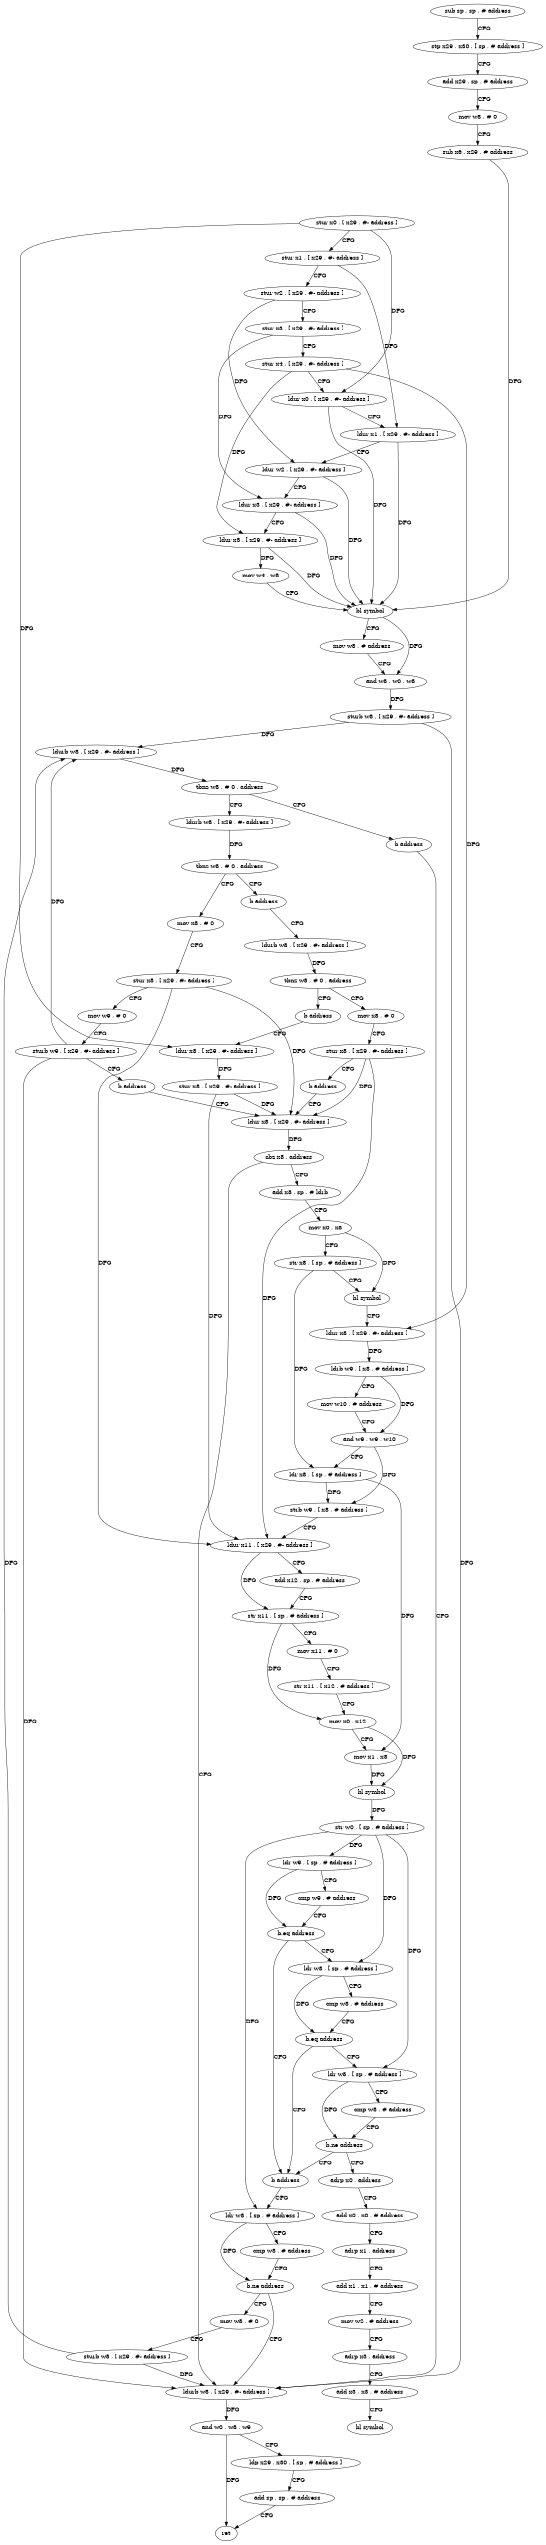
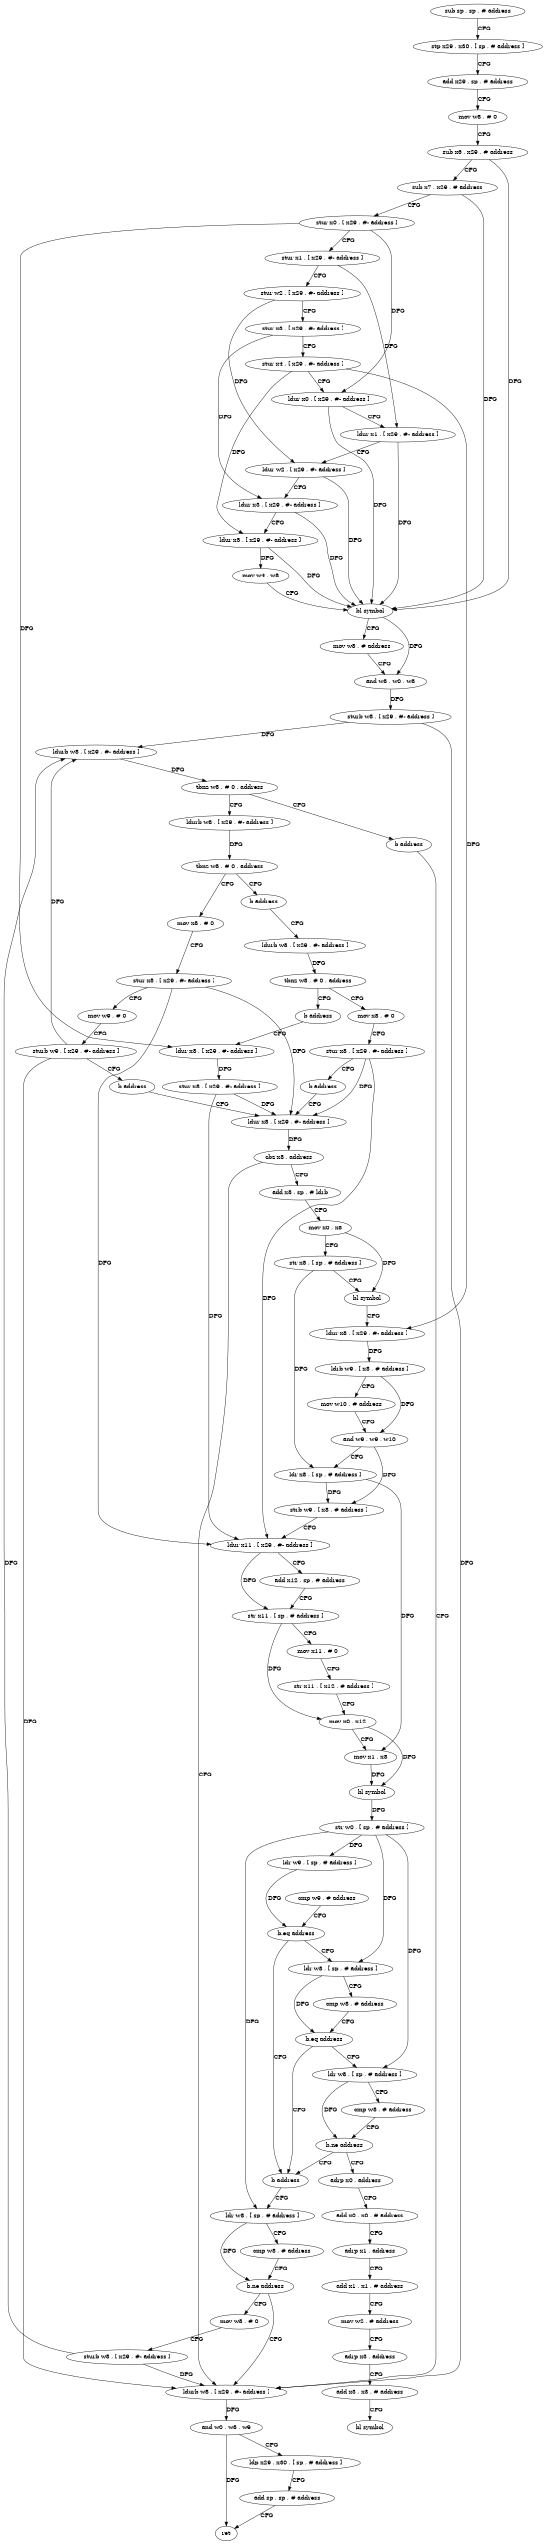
node "sub x7 , x29 , # address": added
edge "ldr w9 , [ sp , # address ]" -> "cmp w9 , # address": removed, label "CFG"
